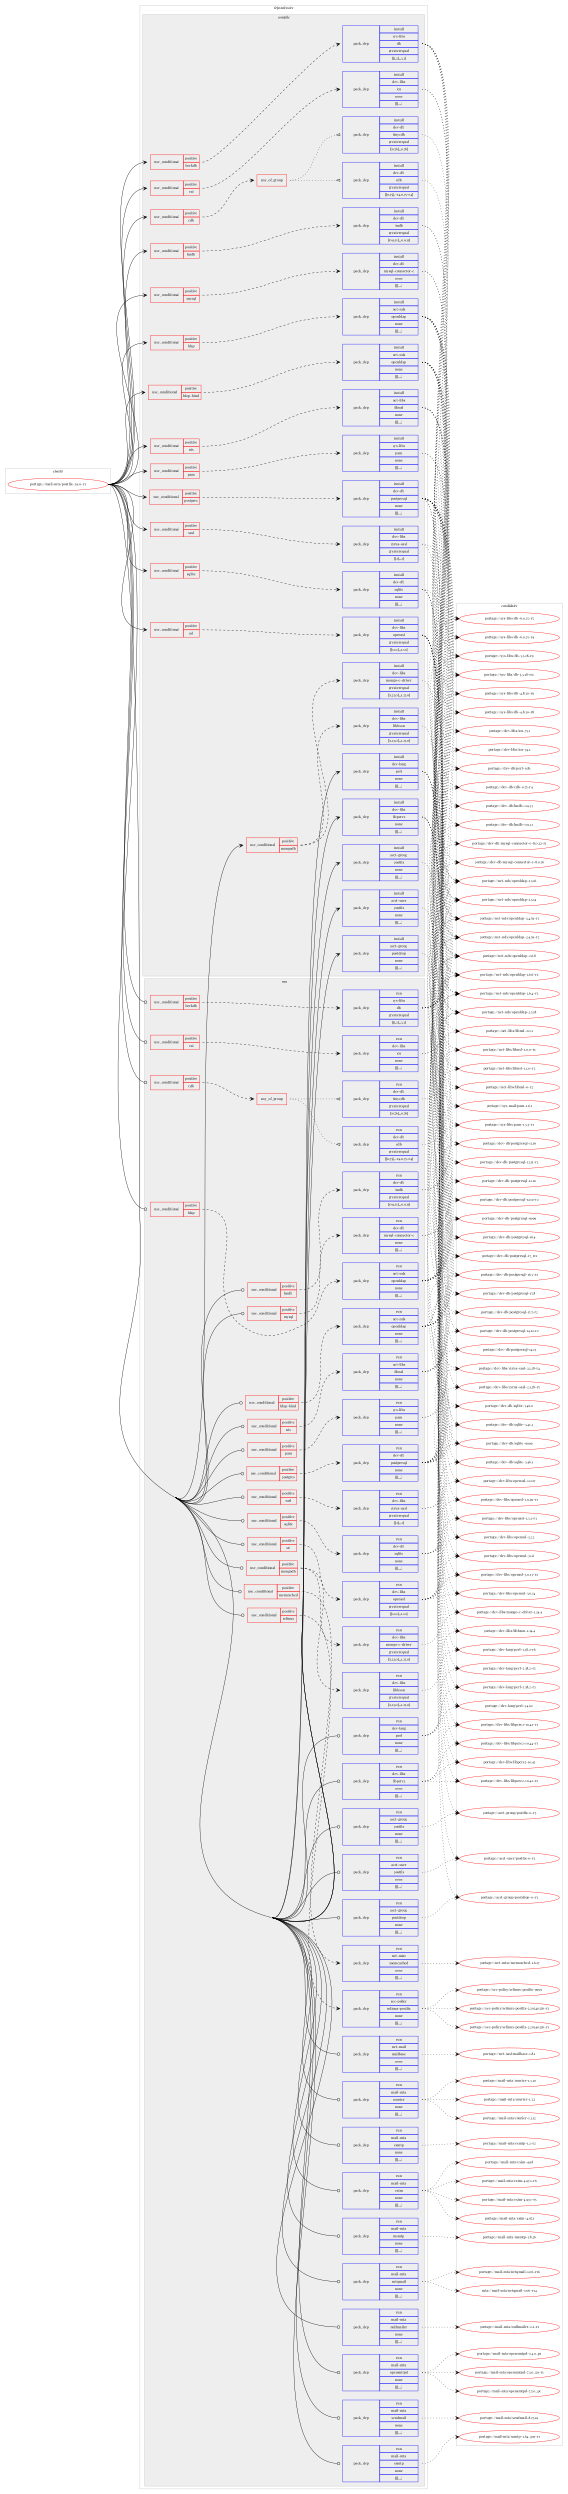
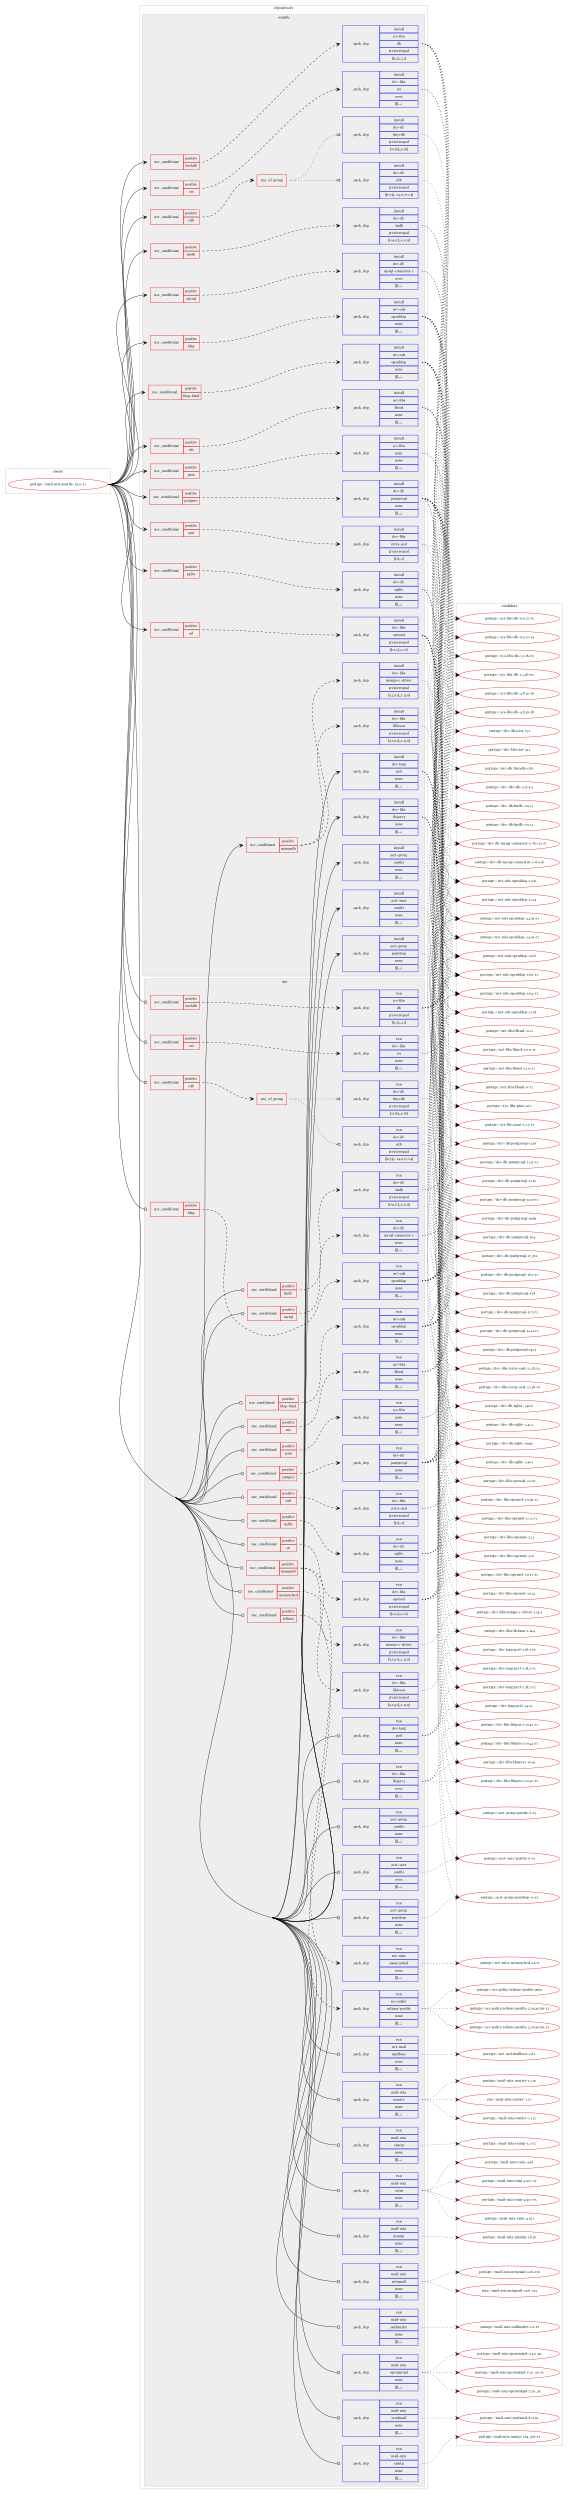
node "portage://dev-db/perl-0.81": label "portage://dev-db/perl-0.81" -> "portage://dev-db/tinycdb-0.81"
node "portage://sys-mail/pam-1.6.1": label "portage://sys-mail/pam-1.6.1" -> "portage://sys-libs/pam-1.6.1"
node "portage://mail-mta/courier-1.3.5": label "portage://mail-mta/courier-1.3.5" -> "run://mail-mta/courier-1.3.5"
node "portage://mail-mta/exim-4.97.1-r6": label "portage://mail-mta/exim-4.97.1-r6" -> "portage://mail-mta/exim-4.97.1-r7"
